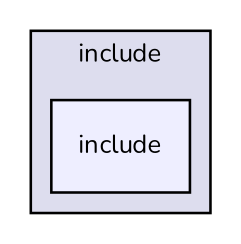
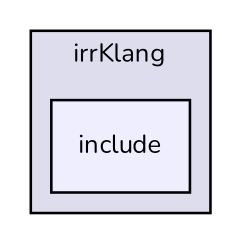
cluster "include": label "include" -> "irrKlang"
